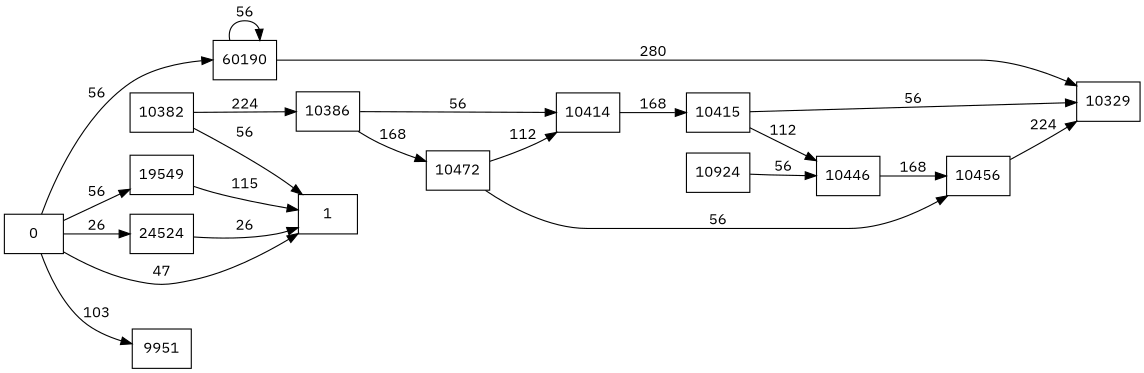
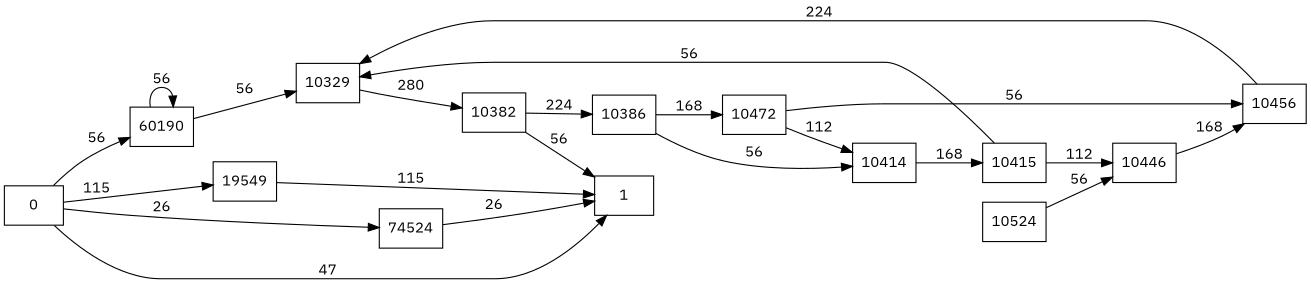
edge "60190" -> "10329": label "280" -> "56"
edge "10329" -> "10382": added, label "280"
node "10924": label "10924" -> "10524"
edge "0" -> "19549": label "56" -> "115"
node "24524": label "24524" -> "74524"
node "9951": removed
